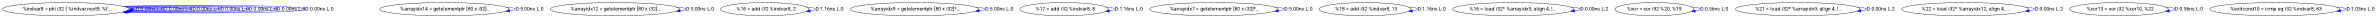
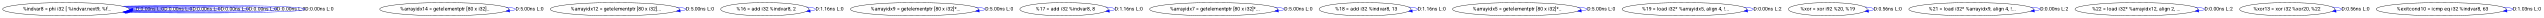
node "%16 = load i32* %arrayidx5, align 4, !...": label "%16 = load i32* %arrayidx5, align 4, !..." -> "%19 = load i32* %arrayidx5, align 4, !..."
node "%arrayidx5 = getelementptr [80 x i32]*...": added
node "%22 = load i32* %arrayidx12, align 4, ...": label "%22 = load i32* %arrayidx12, align 4, ..." -> "%22 = load i32* %arrayidx12, align 2, ..."
node "%xor13 = xor i32 %xor10, %22": label "%xor13 = xor i32 %xor10, %22" -> "%xor13 = xor i32 %xor20, %22"
